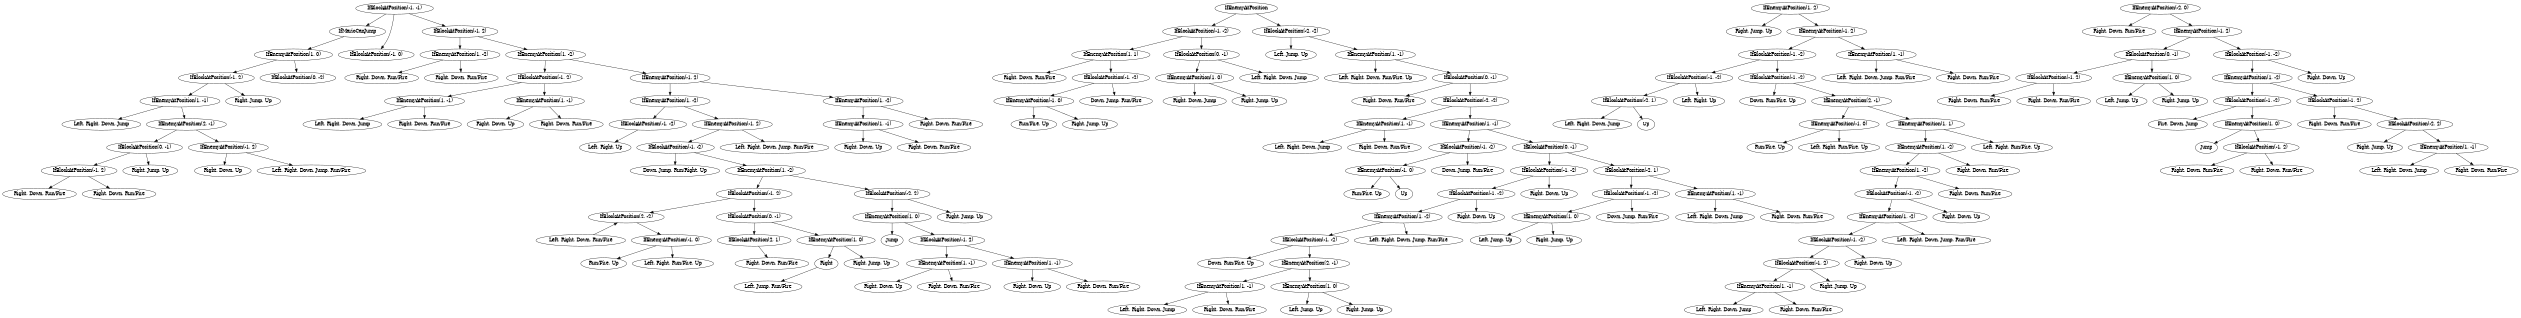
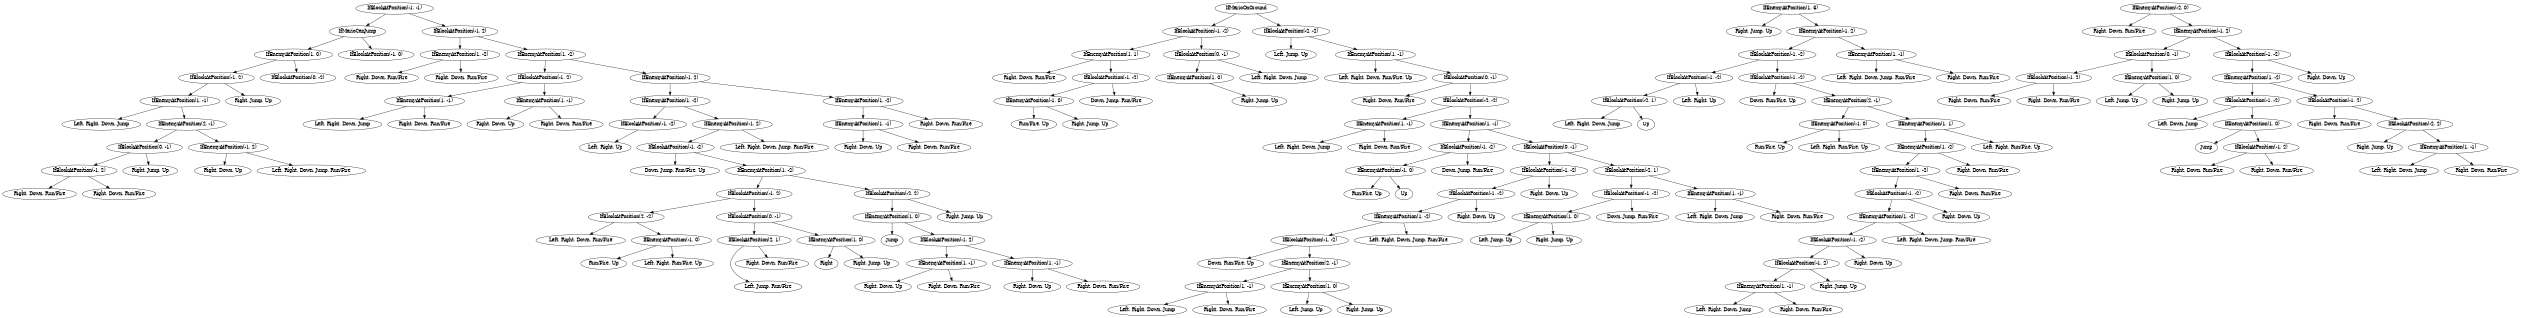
node "IfEnemyAtPosition": label "IfEnemyAtPosition" -> "IfMarioOnGround"
node "IfEnemyAtPosition(1, 2)": label "IfEnemyAtPosition(1, 2)" -> "IfEnemyAtPosition(1, 6)"
edge "IfBlockAtPosition(-1, -1)" -> "IfBlockAtPosition(-1, 0)": now "IfMarioCanJump" -> "IfBlockAtPosition(-1, 0)"
node "Right, Down, Jump": removed
node "Fire, Down, Jump": label "Fire, Down, Jump" -> "Left, Down, Jump"
node "Down, Jump, Run/Right, Up": label "Down, Jump, Run/Right, Up" -> "Down, Jump, Run/Fire, Up"
edge "Left, Right, Down, Run/Fire" -> "IfBlockAtPosition(2, -2)": reversed
edge "Right" -> "Left, Jump, Run/Fire": now "IfBlockAtPosition(2, 1)" -> "Left, Jump, Run/Fire"
